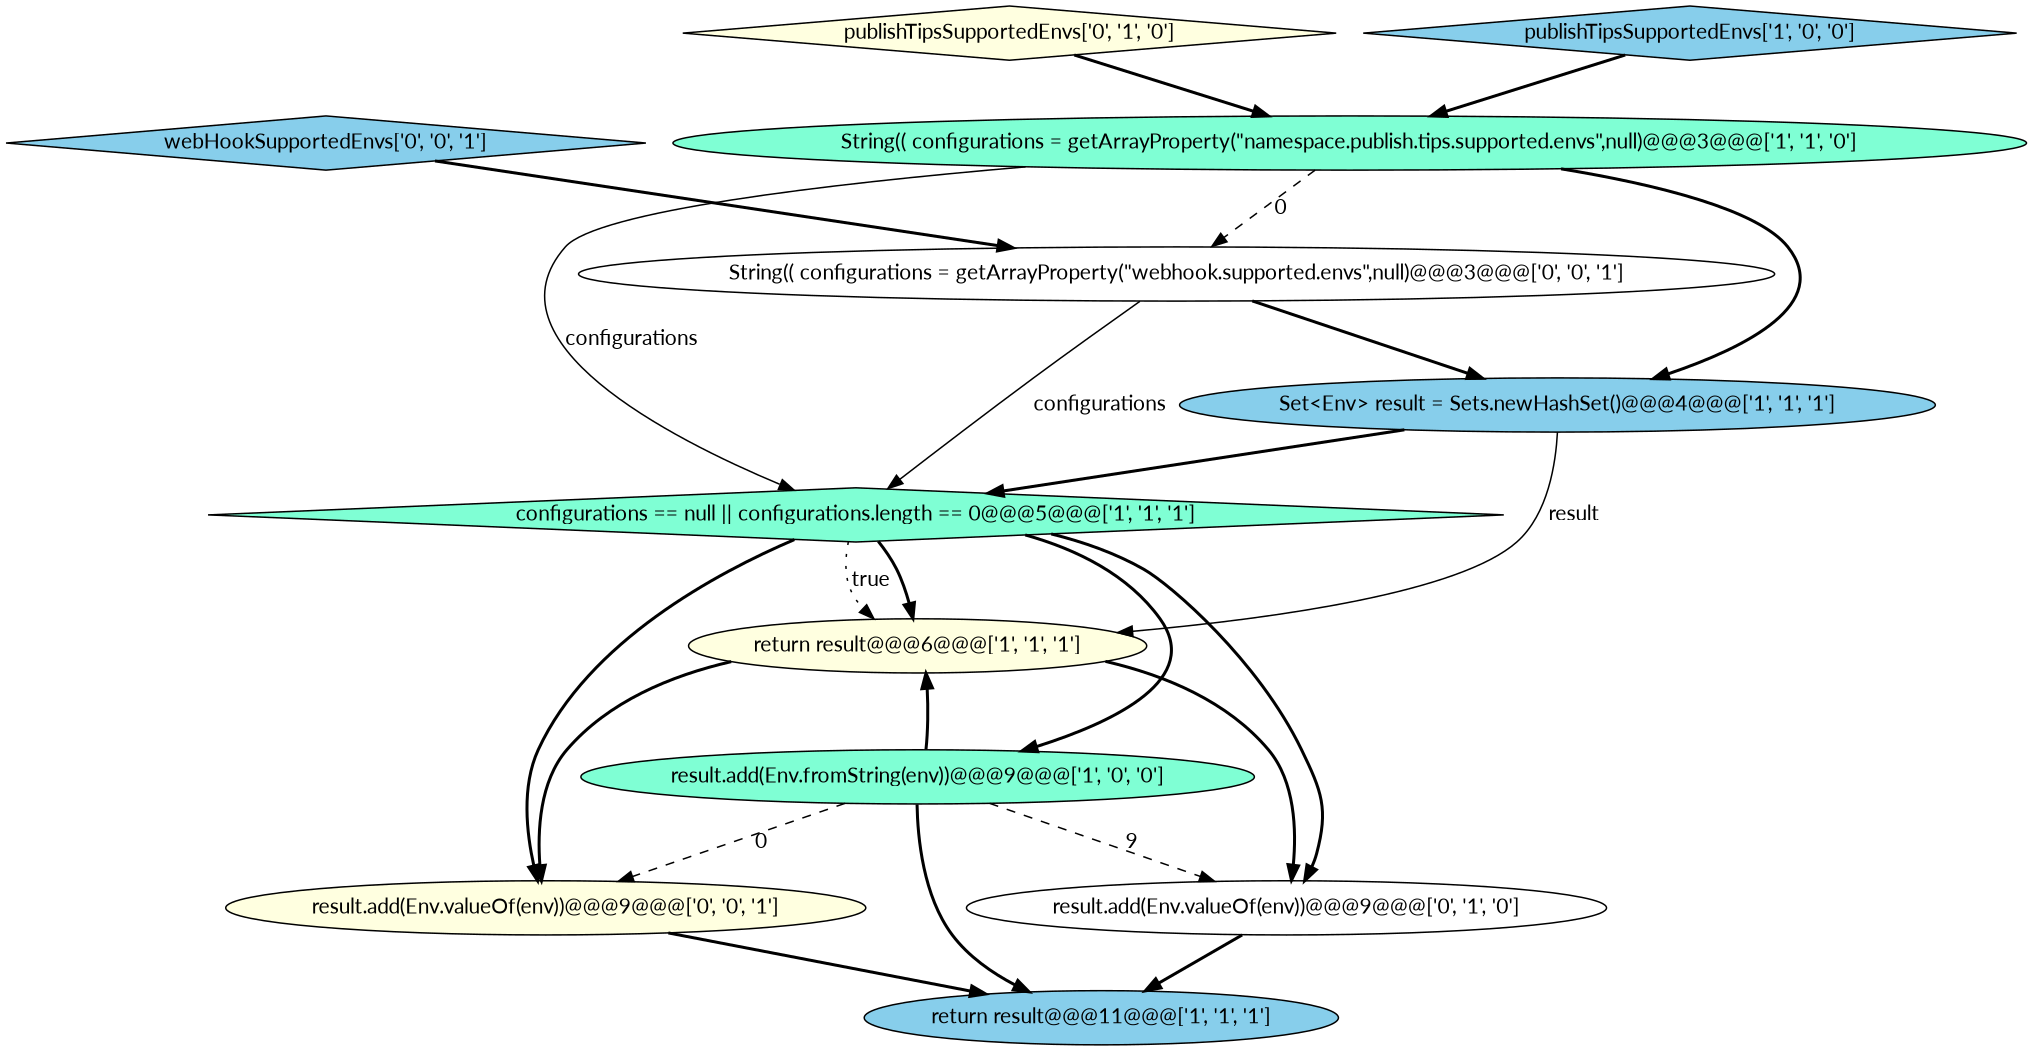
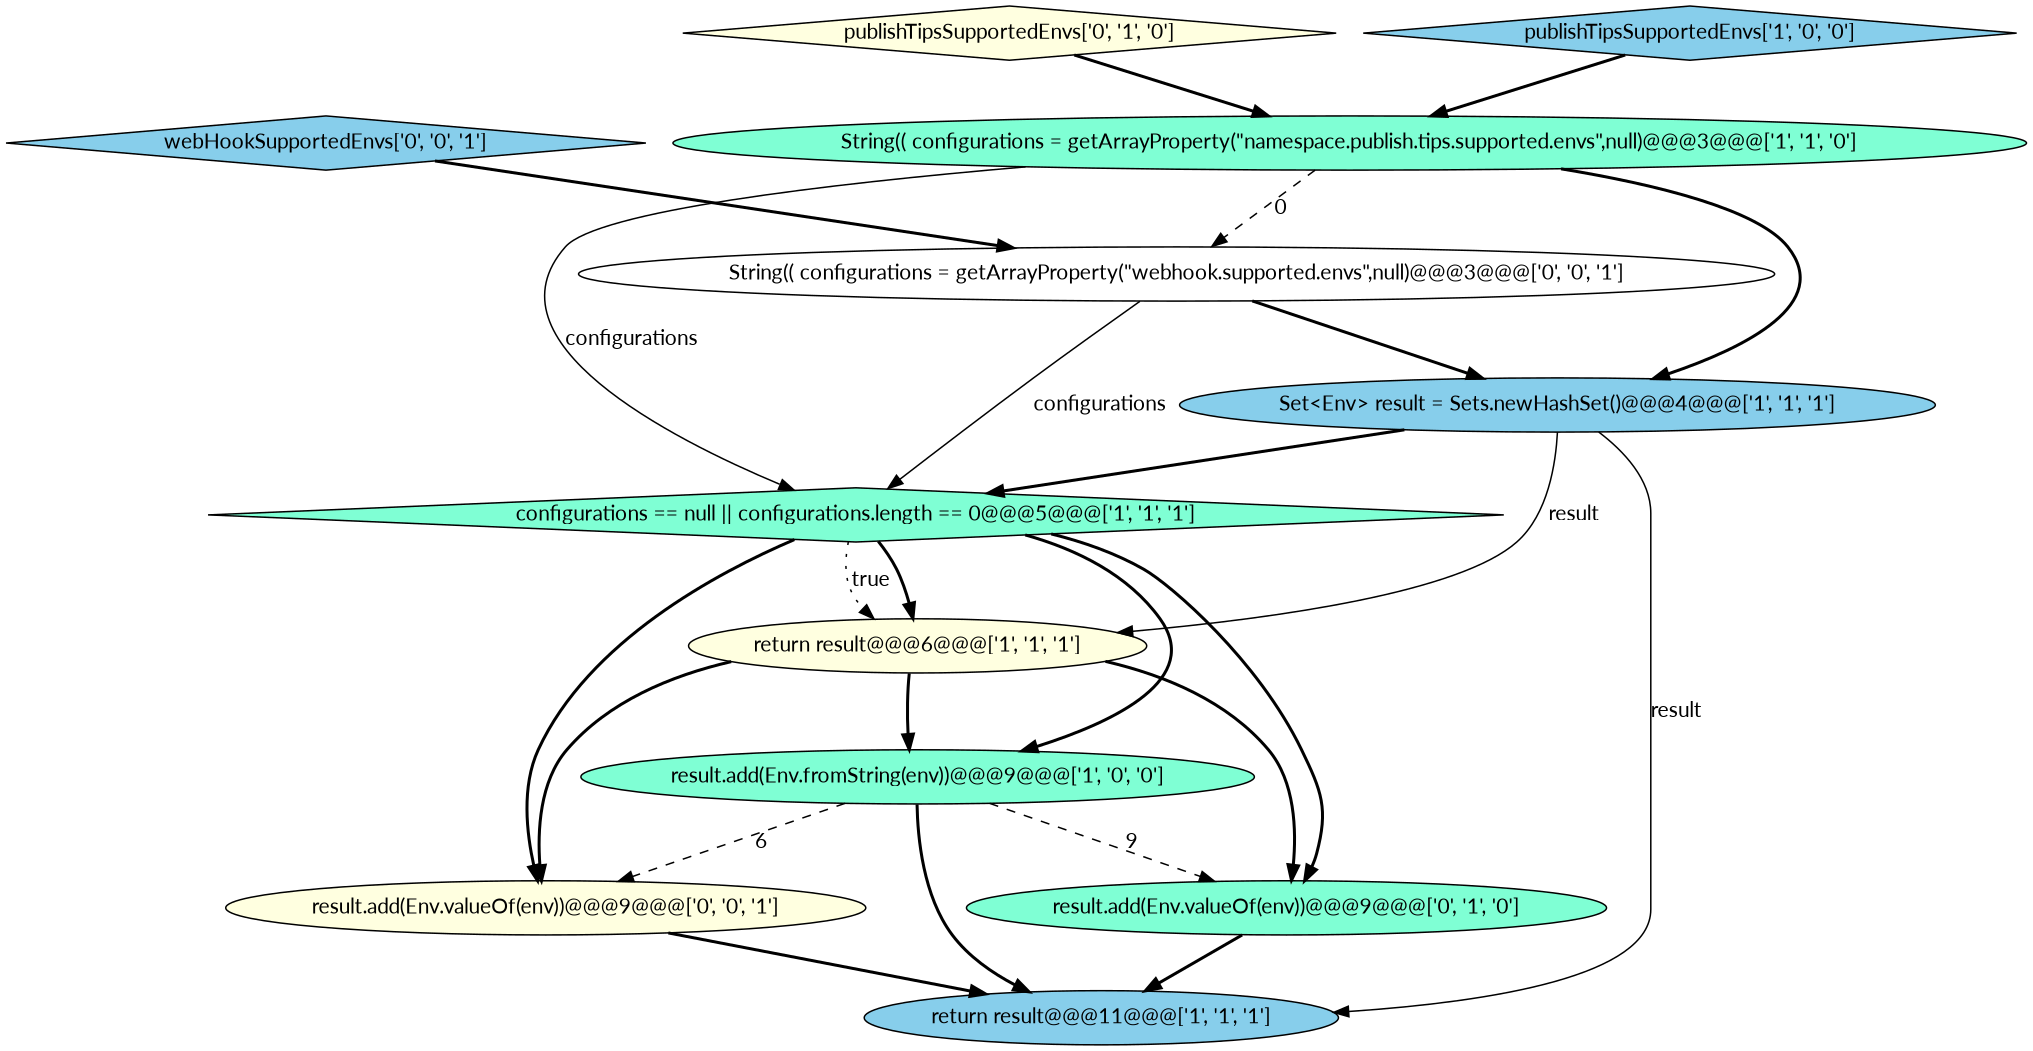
edge "result.add(Env.fromString(env))@@@9@@@['1', '0', '0']" -> "return result@@@6@@@['1', '1', '1']": reversed
edge "Set<Env> result = Sets.newHashSet()@@@4@@@['1', '1', '1']" -> "return result@@@11@@@['1', '1', '1']": added, label "result"
edge "result.add(Env.fromString(env))@@@9@@@['1', '0', '0']" -> "result.add(Env.valueOf(env))@@@9@@@['0', '0', '1']": label "0" -> "6"
node "result.add(Env.valueOf(env))@@@9@@@['0', '1', '0']": fillcolor white -> aquamarine
